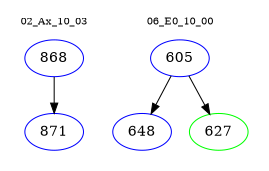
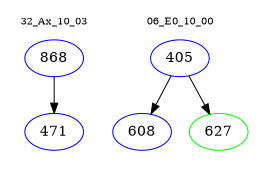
cluster "02_Ax_10_03": label "02_Ax_10_03" -> "32_Ax_10_03"
node "605": label "605" -> "405"
node "871": label "871" -> "471"
node "648": label "648" -> "608"
